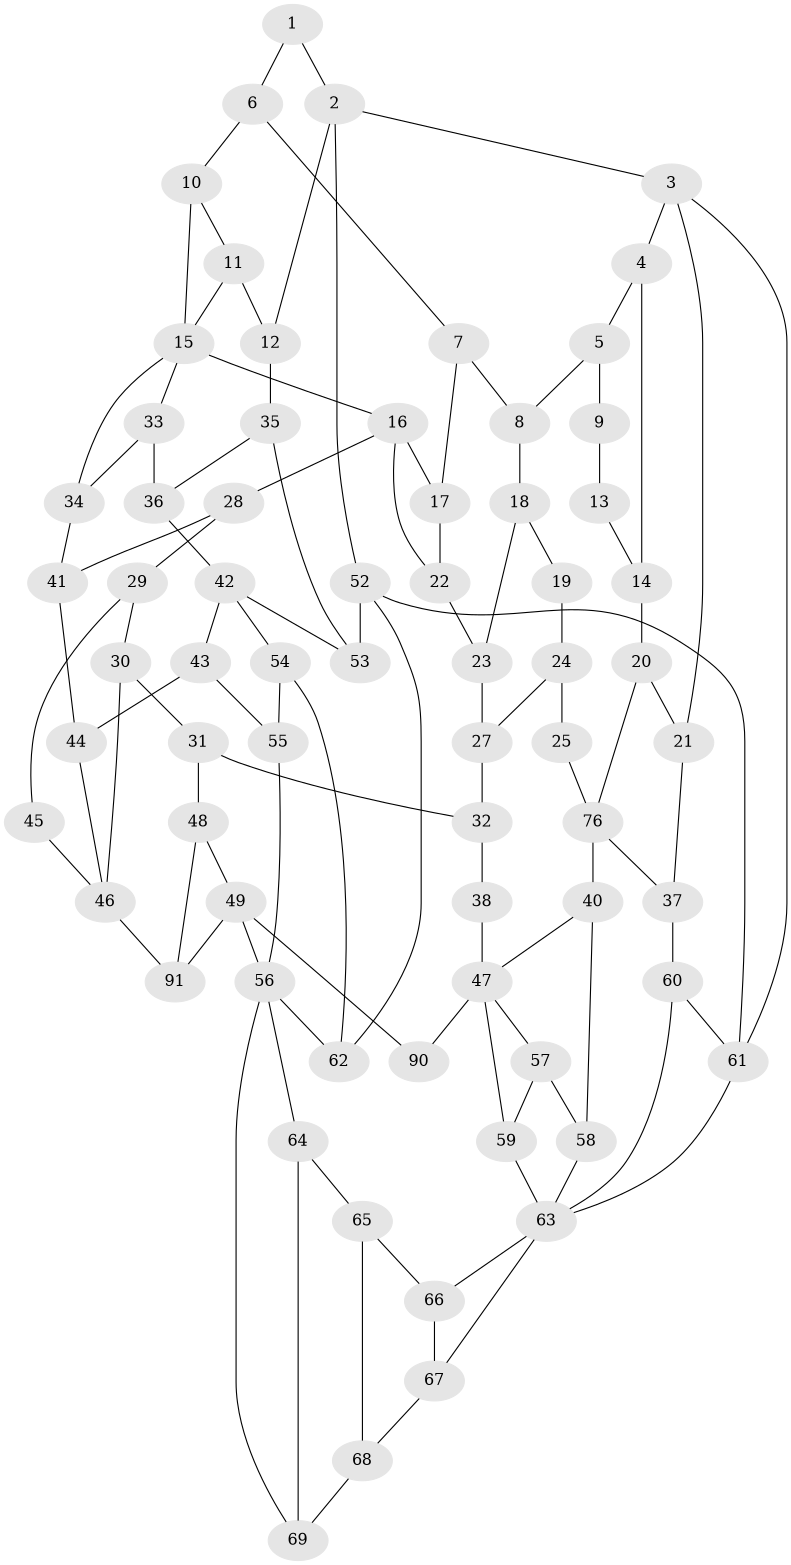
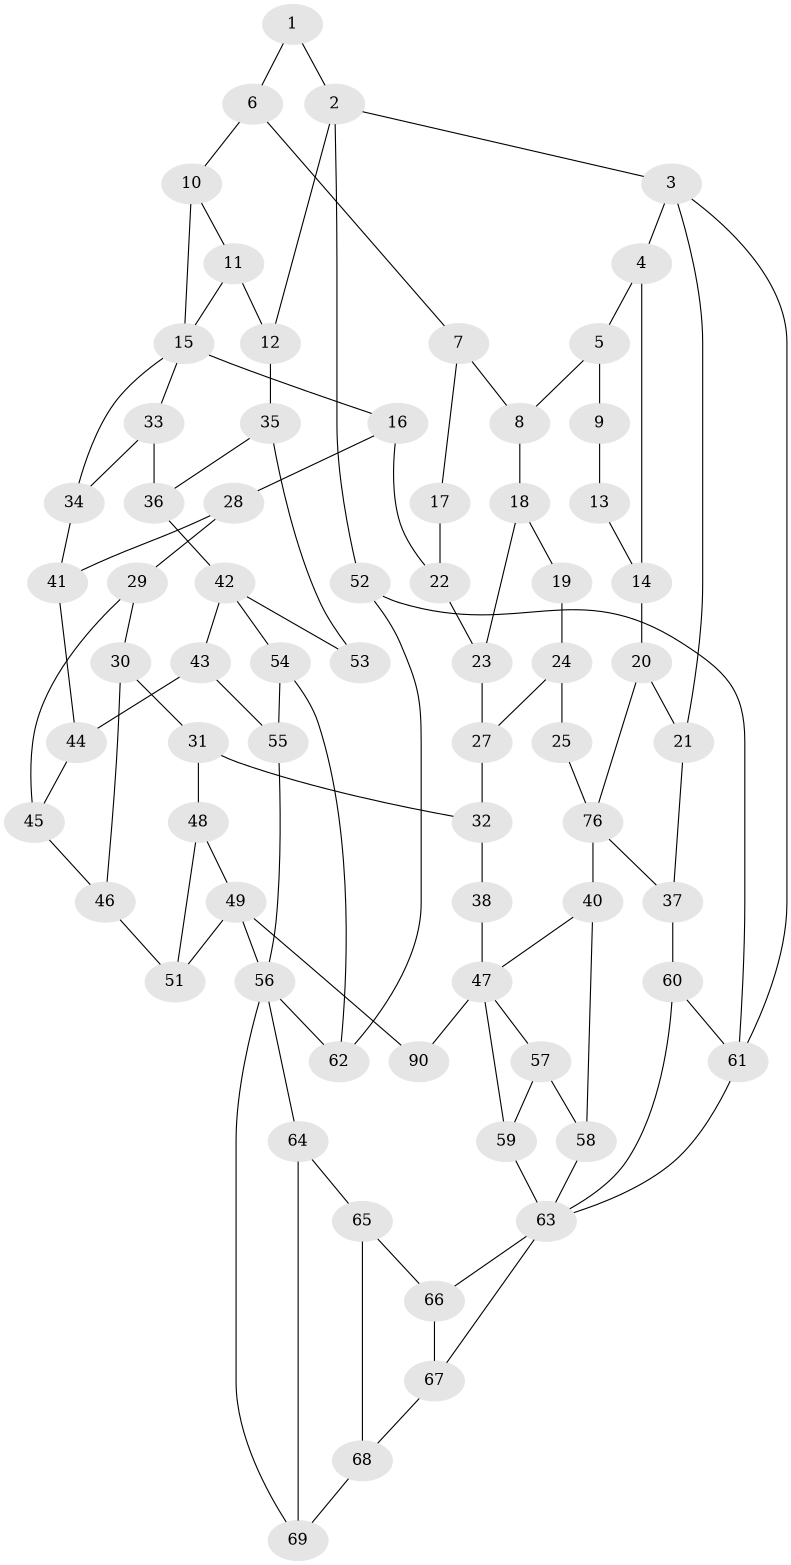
edge "16" -- "17": removed
edge "52" -- "53": removed
edge "44" -- "46": now "44" -- "45"
node "91": label "91" -> "51"
